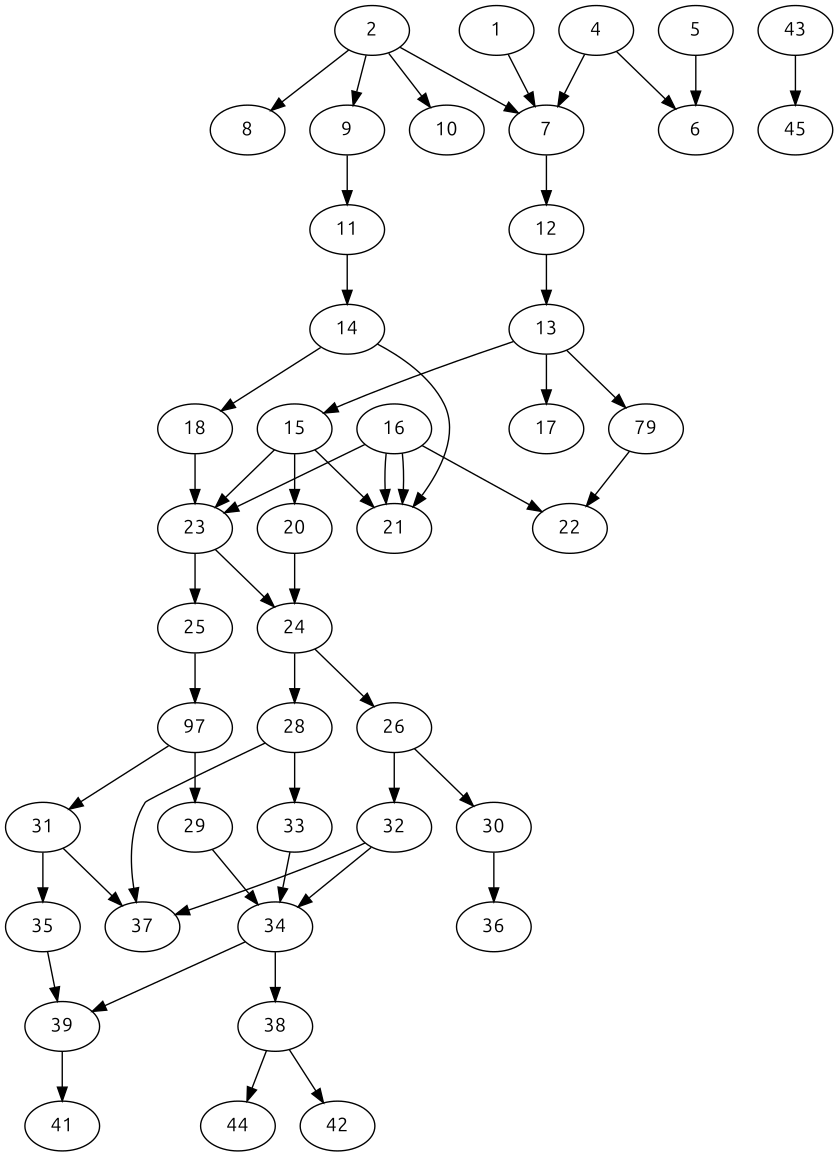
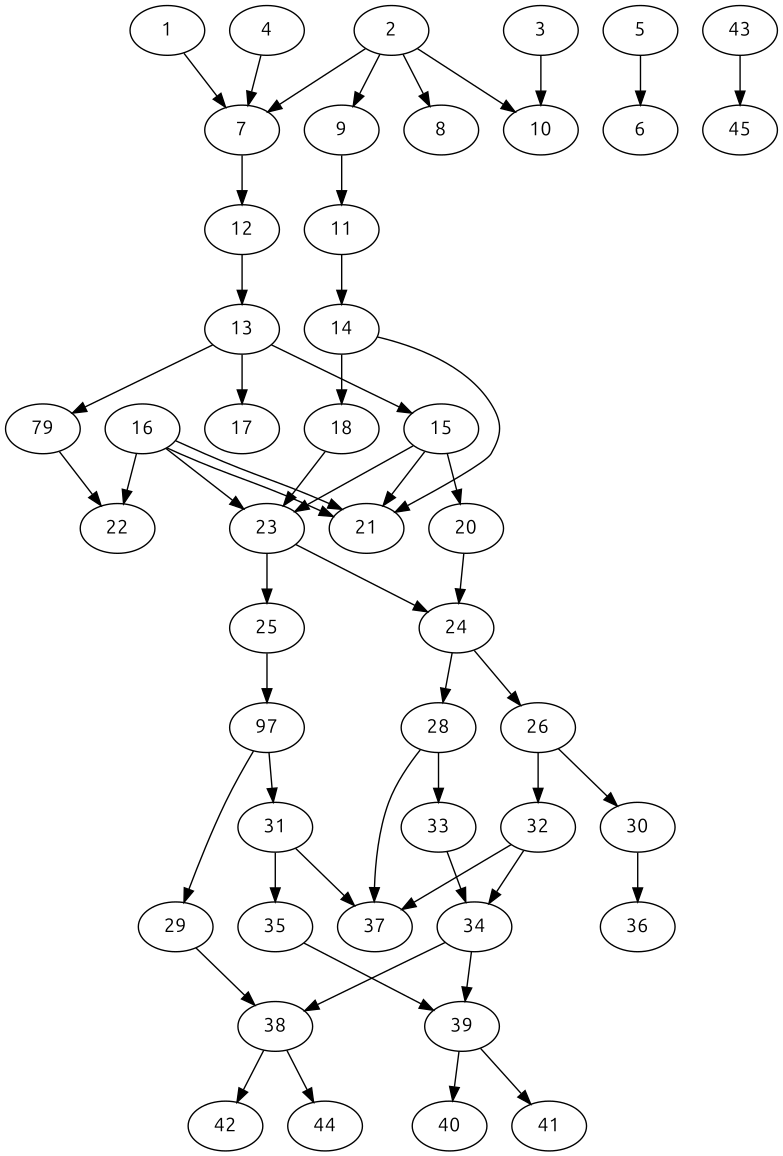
node "3": added
edge "4" -> "6": removed
edge "29" -> "34": now "29" -> "38"
node "40": added
